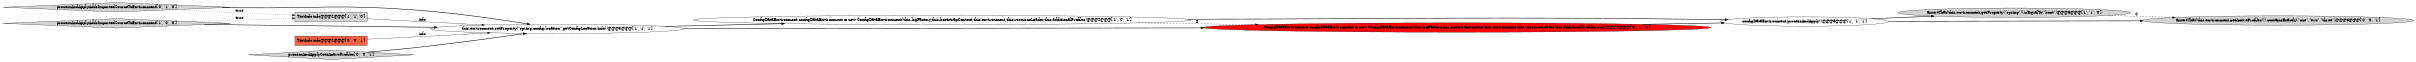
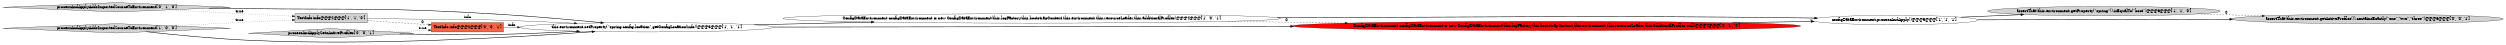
edge "TestInfo info@@@2@@@['1', '1', '0']" -> "TestInfo info@@@2@@@['0', '0', '1']": added, label "0"
edge "processAndApplySetsActiveProfiles['0', '0', '1']" -> "TestInfo info@@@2@@@['0', '0', '1']": added, label "true"
